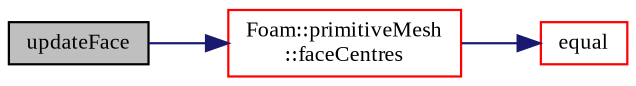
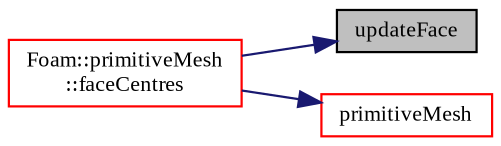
edge "updateFace" -> "Foam::primitiveMesh ::faceCentres": reversed
node "equal": label "equal" -> "primitiveMesh"
